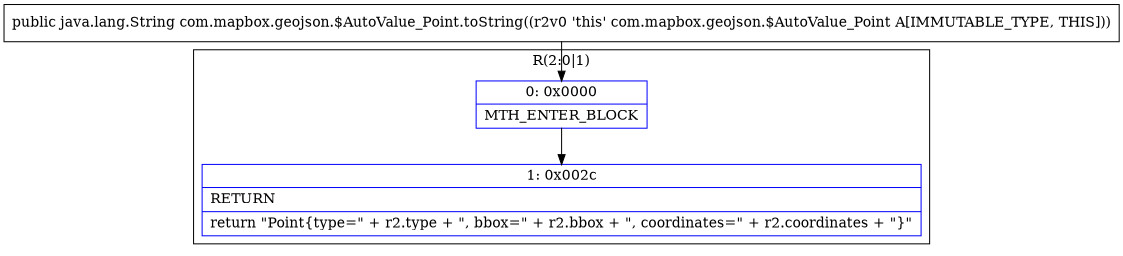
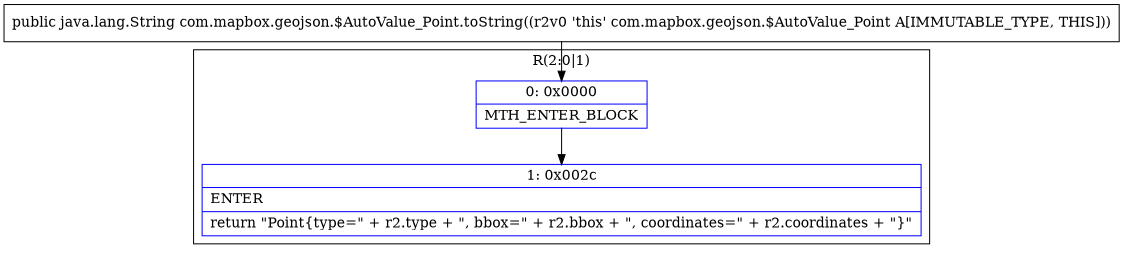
node "1: 0x002c": text "RETURN" -> "ENTER"
